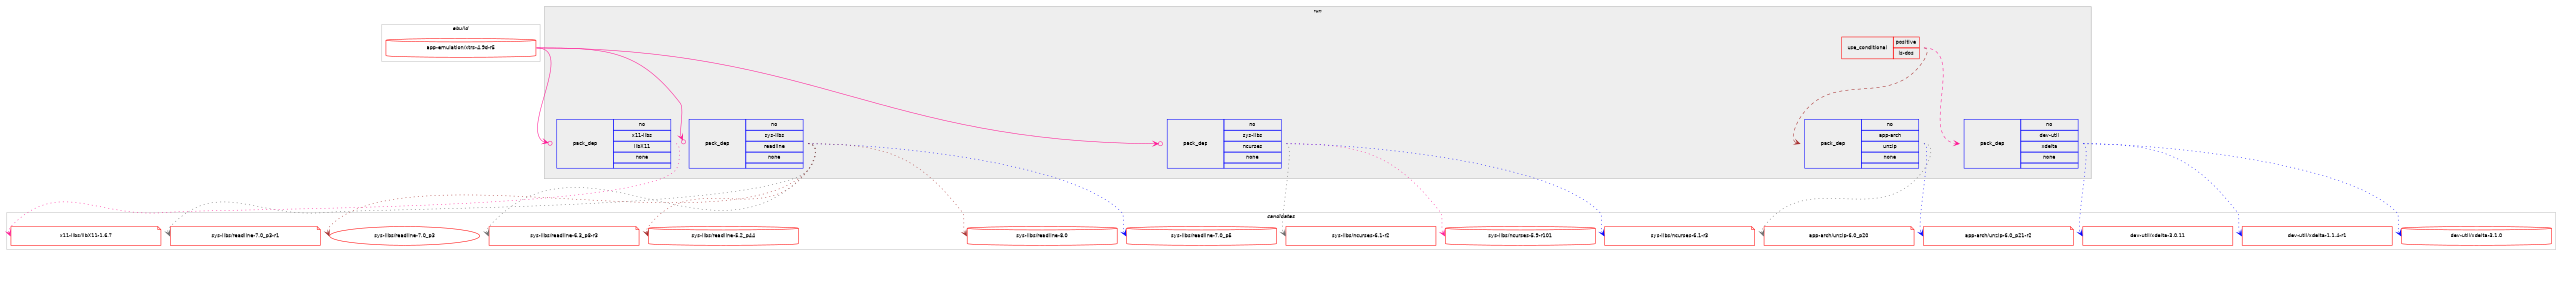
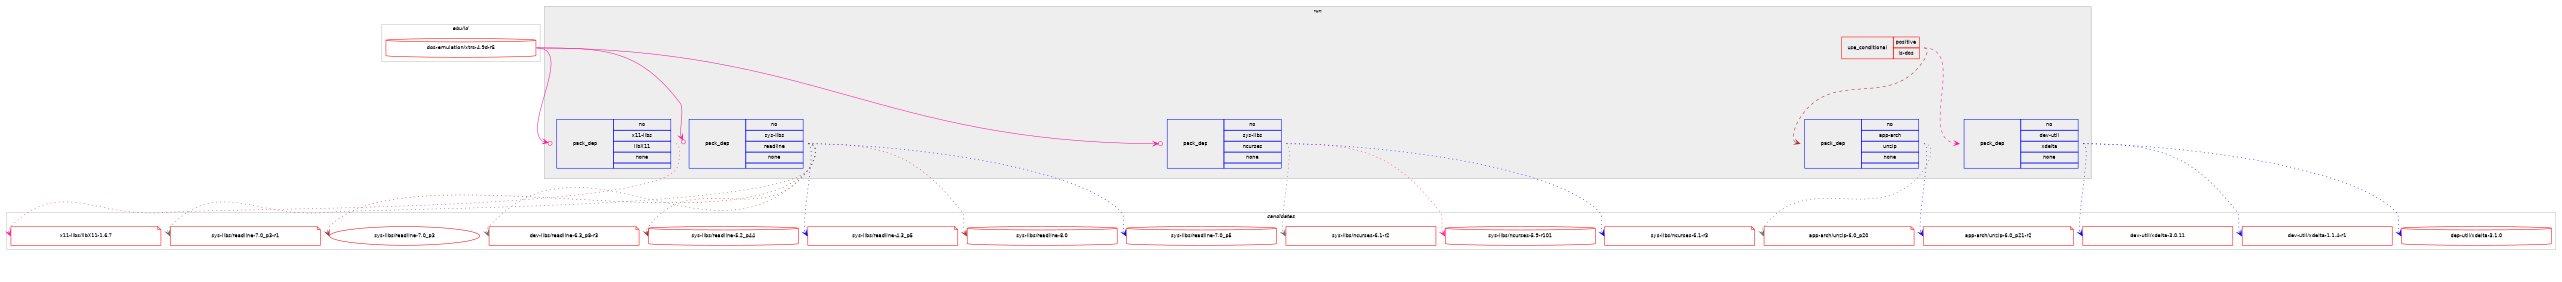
node "app-emulation/xtrs-4.9d-r5": label "app-emulation/xtrs-4.9d-r5" -> "dos-emulation/xtrs-4.9d-r5"
node "sys-libs/readline-6.3_p8-r3": label "sys-libs/readline-6.3_p8-r3" -> "dev-libs/readline-6.3_p8-r3"
node "sys-libs/readline-4.3_p5": added
node "dev-util/xdelta-3.1.0": label "dev-util/xdelta-3.1.0" -> "dep-util/xdelta-3.1.0"
